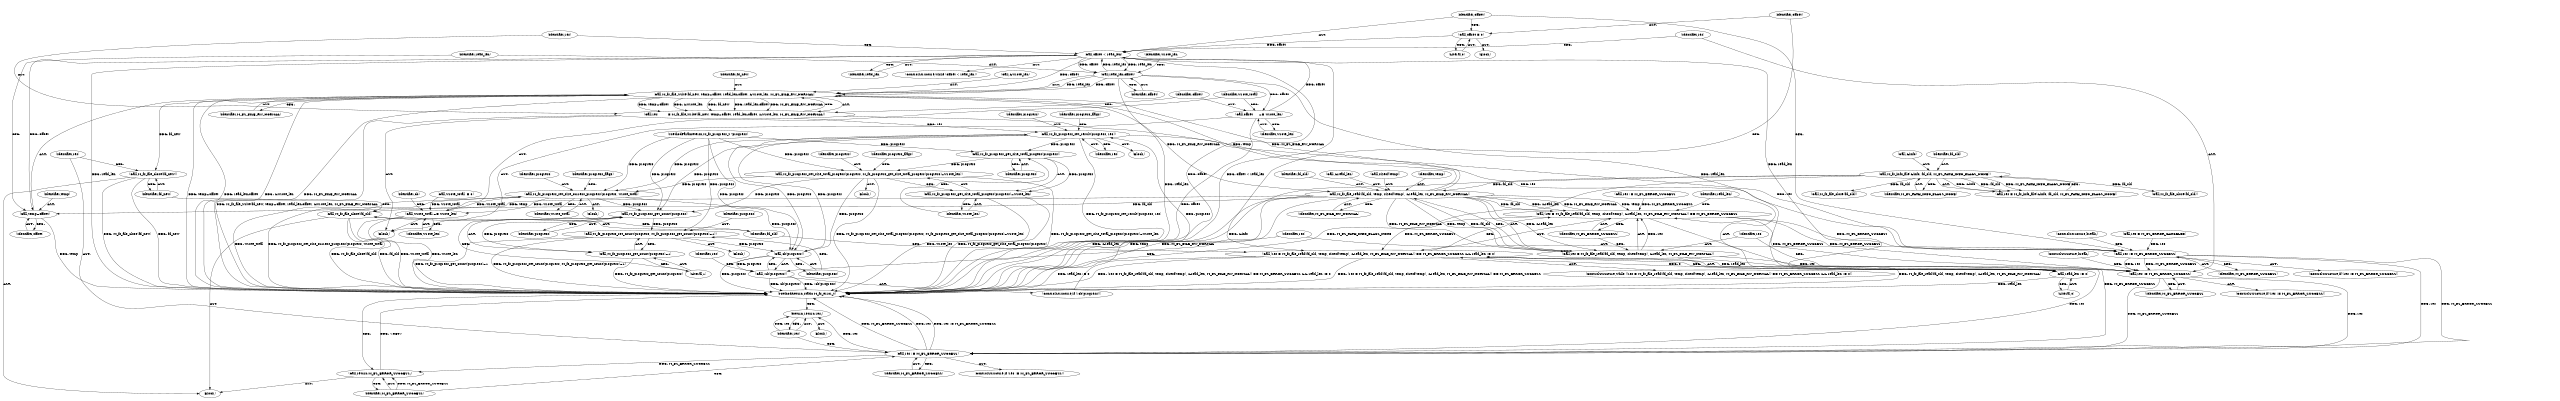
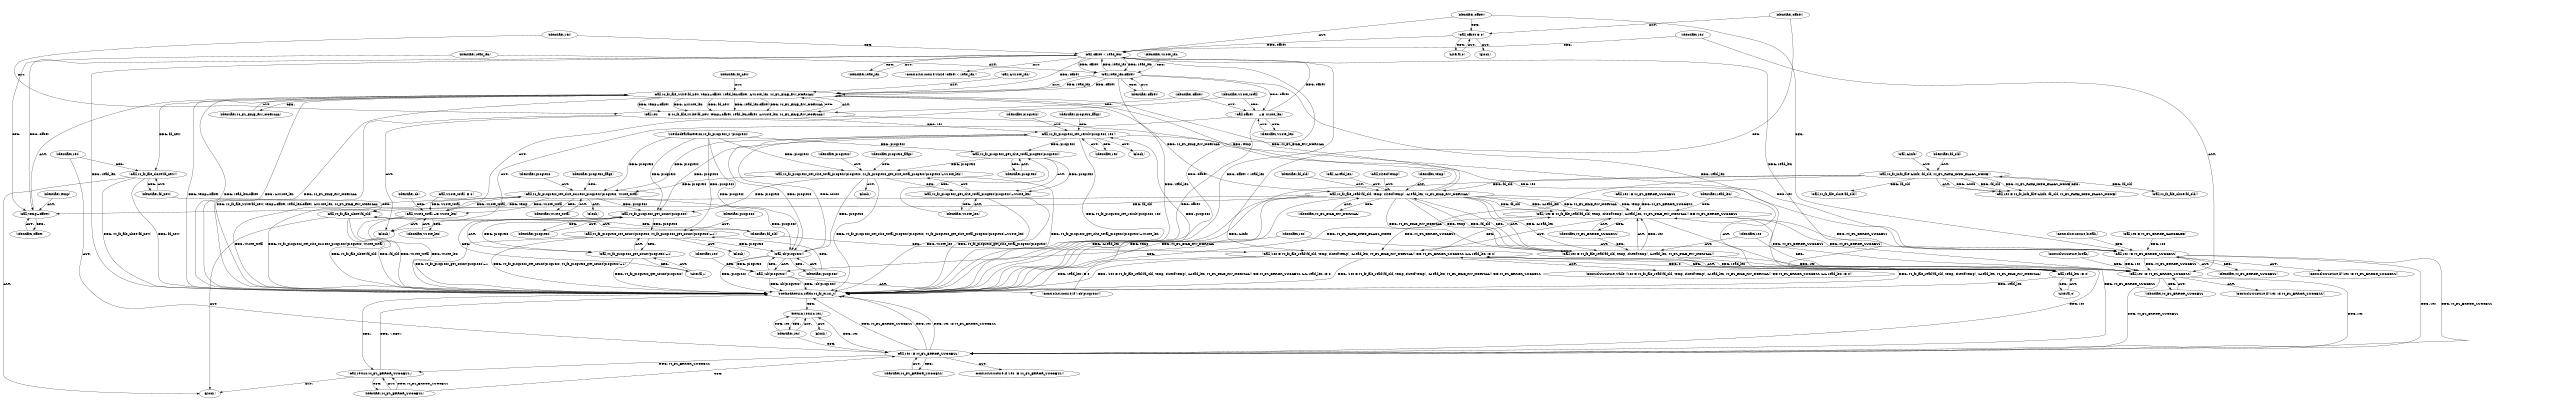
edge "(Call,cb(progress))" -> "(Call,M_fs_progress_set_result(progress, res))": label "DDG: progress" -> "DDG: count"
node "(Identifier,M_FS_PATH_INFO_FLAGS_NONE)": removed
edge "(Call,temp+offset)" -> "(MethodReturn,static M_fs_error_t)": removed, label "DDG: temp"
